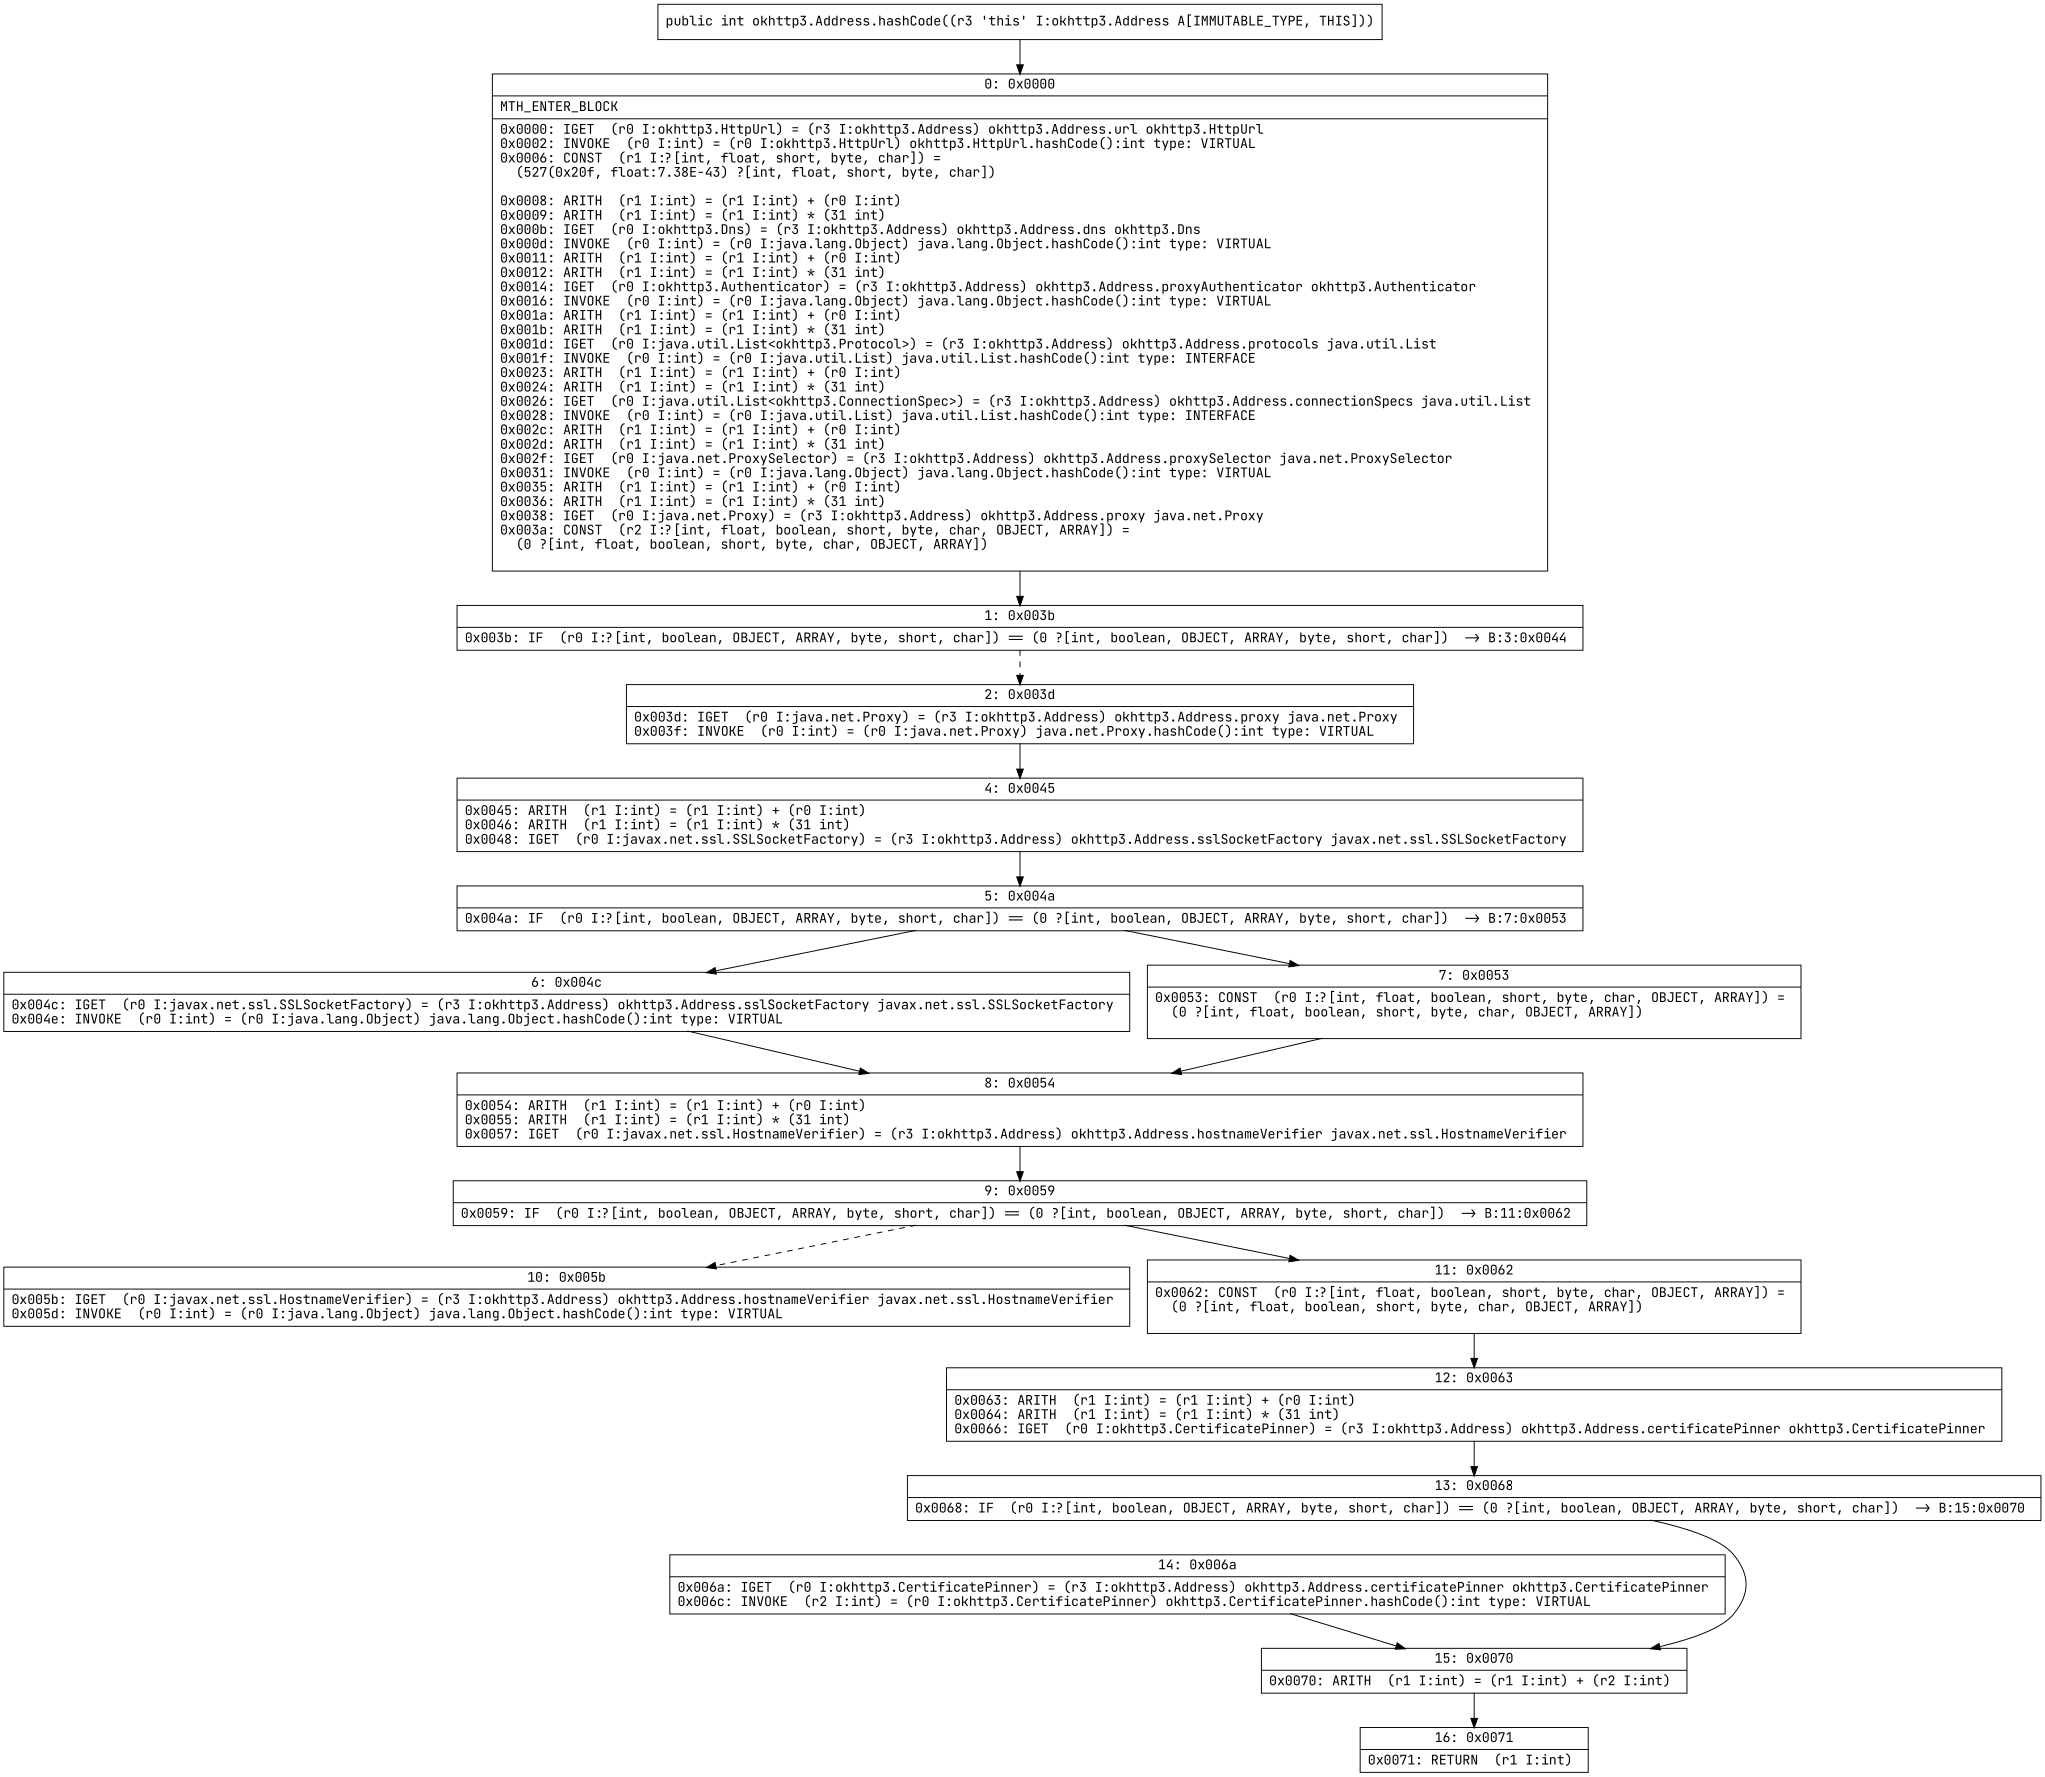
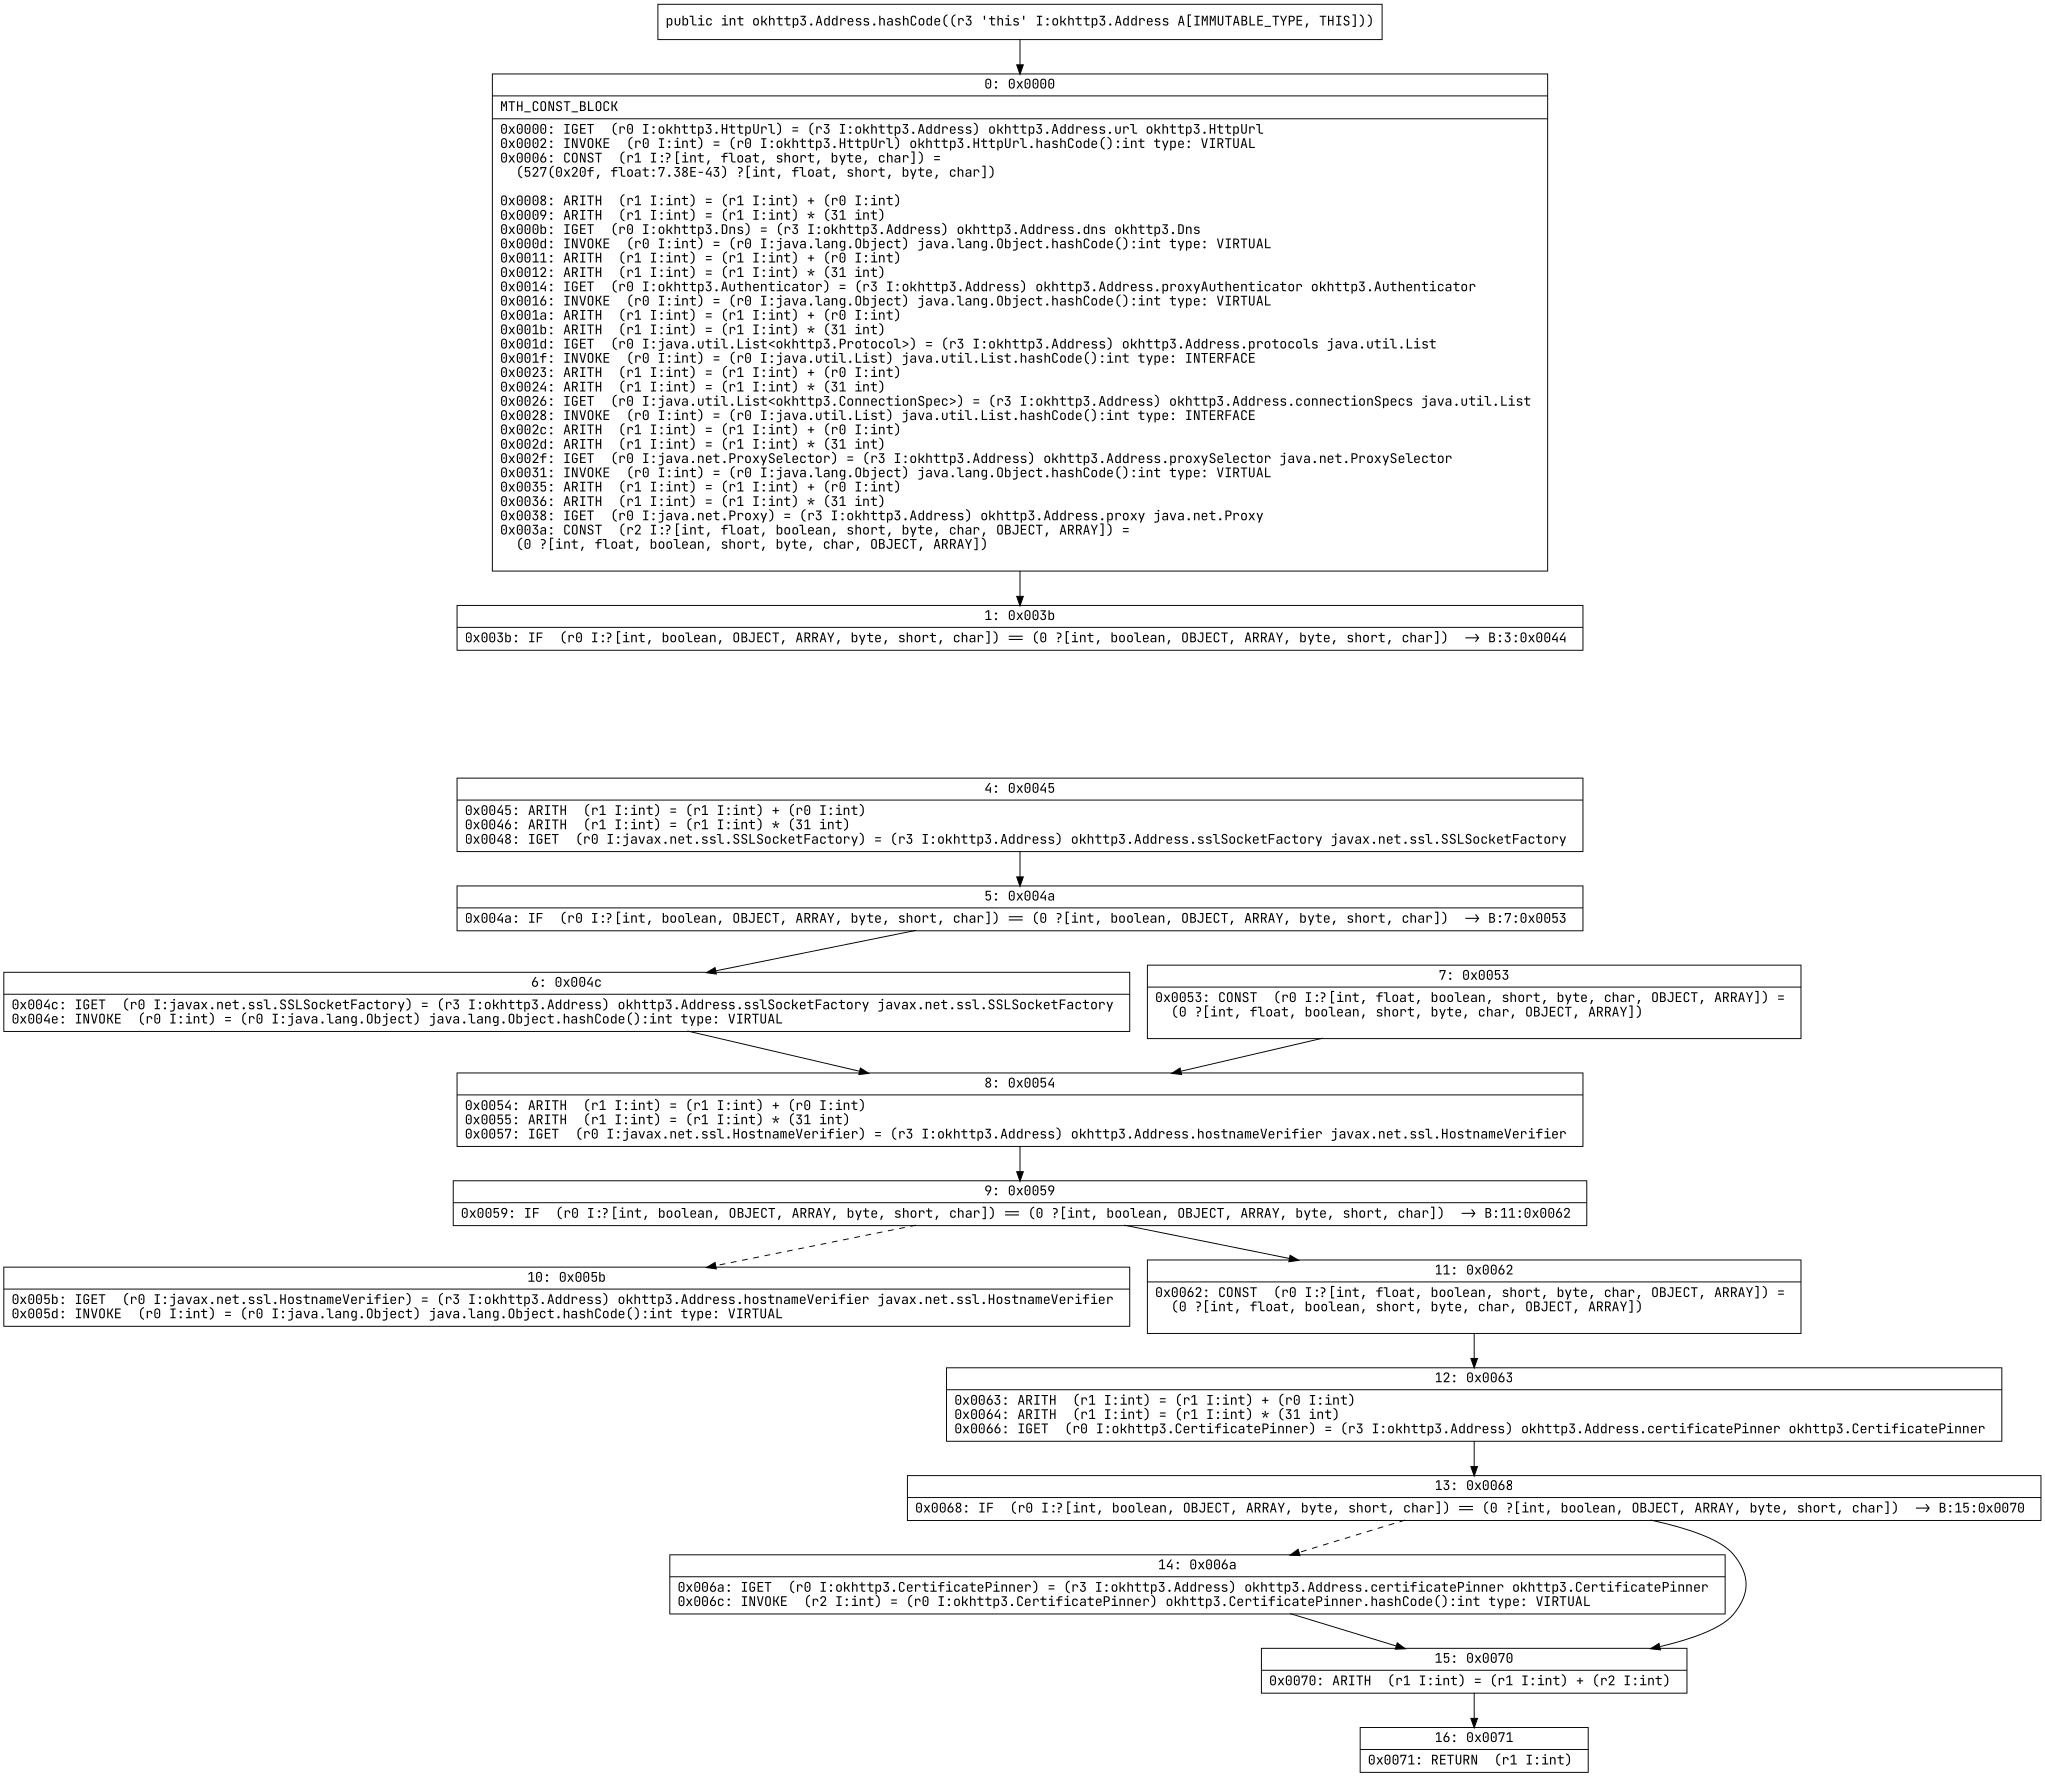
node "0: 0x0000": text "MTH_ENTER_BLOCK" -> "MTH_CONST_BLOCK"
node "2: 0x003d": removed
edge "5: 0x004a" -> "7: 0x0053": removed
edge "13: 0x0068" -> "14: 0x006a": added
